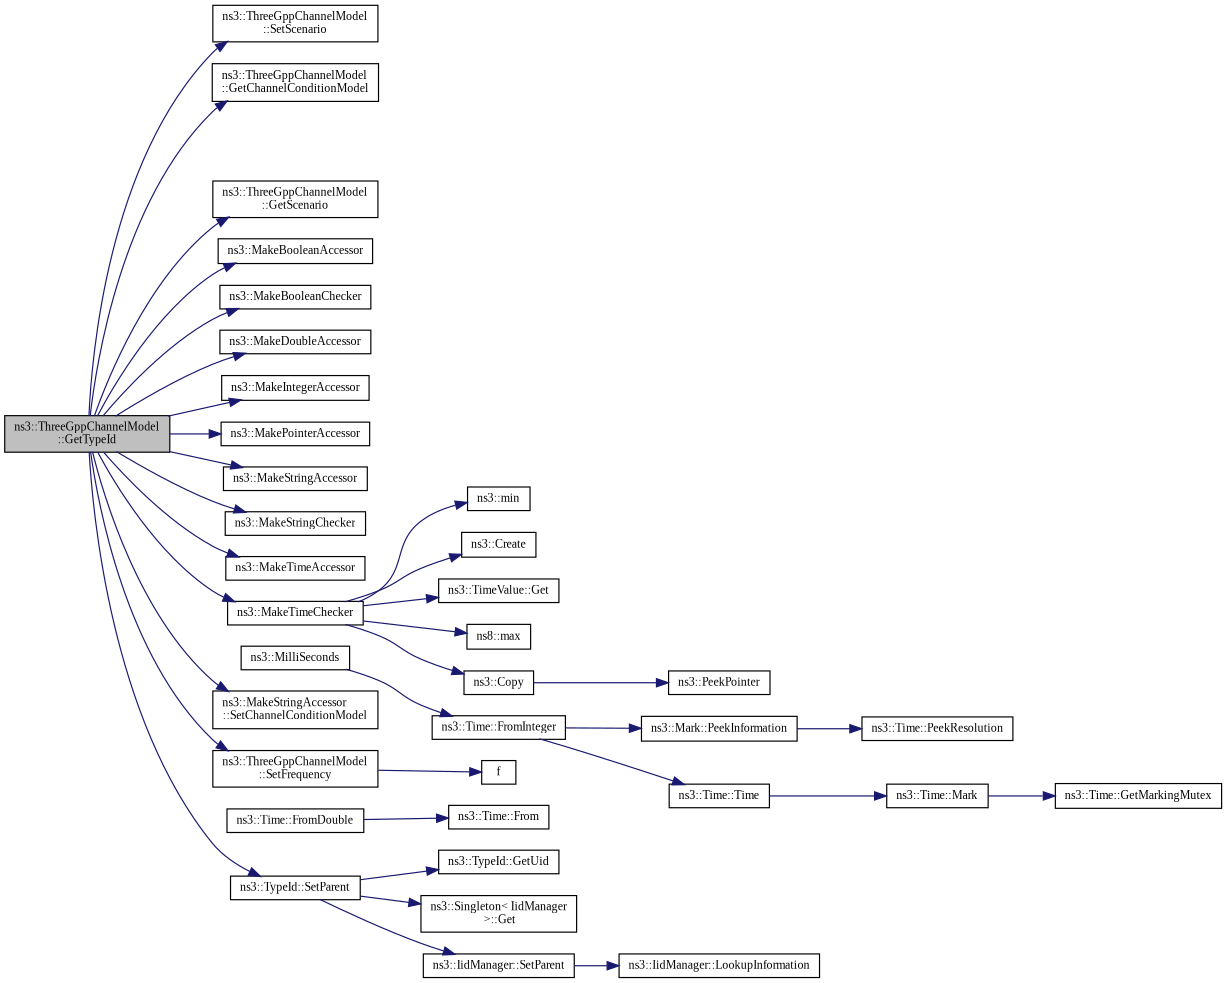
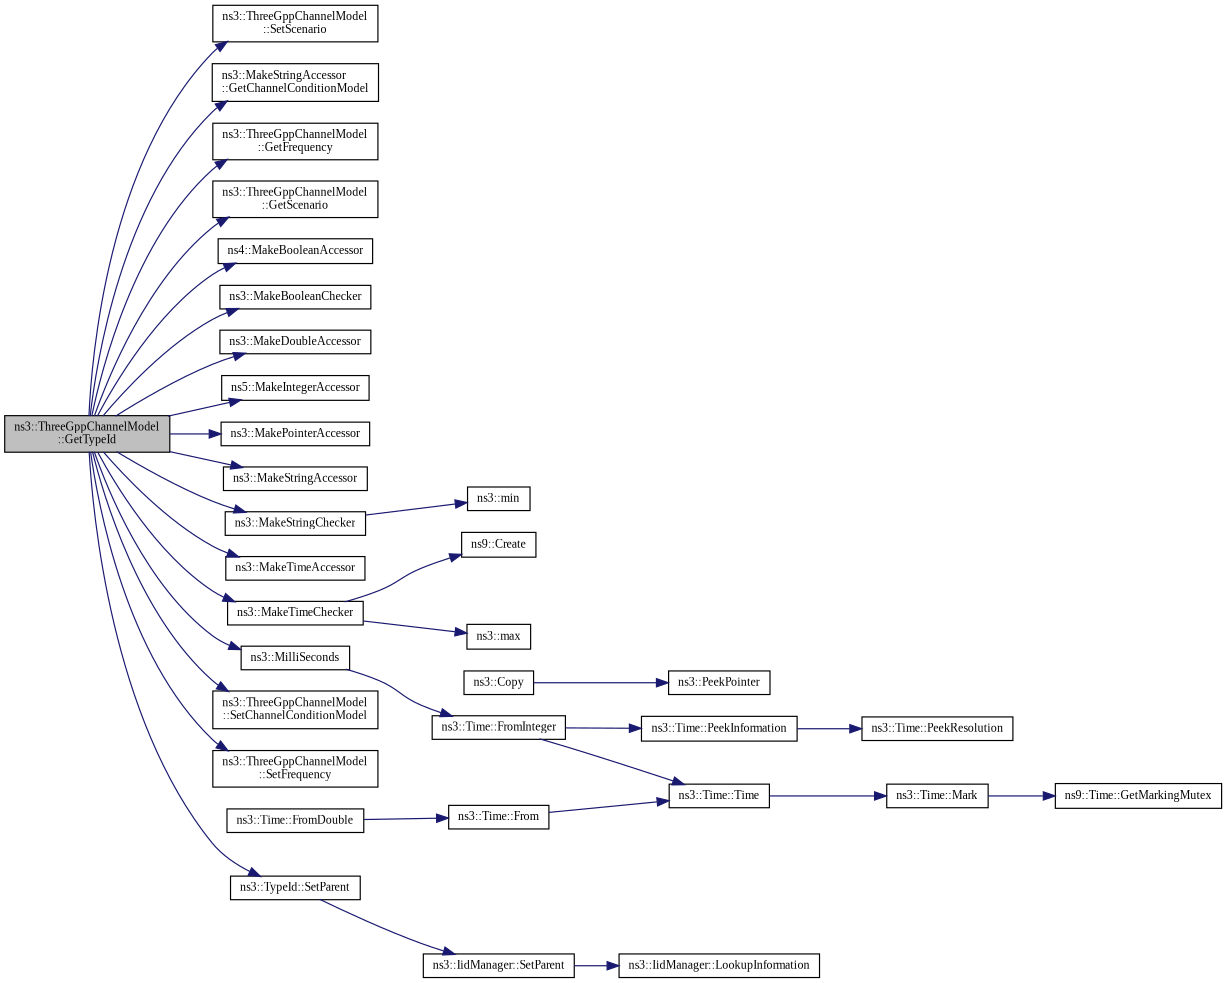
node "ns3::ThreeGppChannelModel ::GetChannelConditionModel": label "ns3::ThreeGppChannelModel ::GetChannelConditionModel" -> "ns3::MakeStringAccessor ::GetChannelConditionModel"
node "ns3::ThreeGppChannelModel ::GetFrequency": added
node "ns3::MakeBooleanAccessor": label "ns3::MakeBooleanAccessor" -> "ns4::MakeBooleanAccessor"
node "ns3::MakeIntegerAccessor": label "ns3::MakeIntegerAccessor" -> "ns5::MakeIntegerAccessor"
node "ns3::Create": label "ns3::Create" -> "ns9::Create"
edge "ns3::MakeTimeChecker" -> "ns3::min": now "ns3::MakeStringChecker" -> "ns3::min"
edge "ns3::ThreeGppChannelModel ::GetTypeId" -> "ns3::MilliSeconds": added
node "ns3::TimeValue::Get": removed
node "ns8::max": label "ns8::max" -> "ns3::max"
edge "ns3::MakeTimeChecker" -> "ns3::Copy": removed
node "ns3::MakeStringAccessor ::SetChannelConditionModel": label "ns3::MakeStringAccessor ::SetChannelConditionModel" -> "ns3::ThreeGppChannelModel ::SetChannelConditionModel"
node "ns3::Mark::PeekInformation": label "ns3::Mark::PeekInformation" -> "ns3::Time::PeekInformation"
node "f": removed
node "ns3::Time::GetMarkingMutex": label "ns3::Time::GetMarkingMutex" -> "ns9::Time::GetMarkingMutex"
edge "ns3::Time::From" -> "ns3::Time::Time": added
node "ns3::TypeId::GetUid": removed
node "ns3::Singleton< IidManager >::Get": removed
